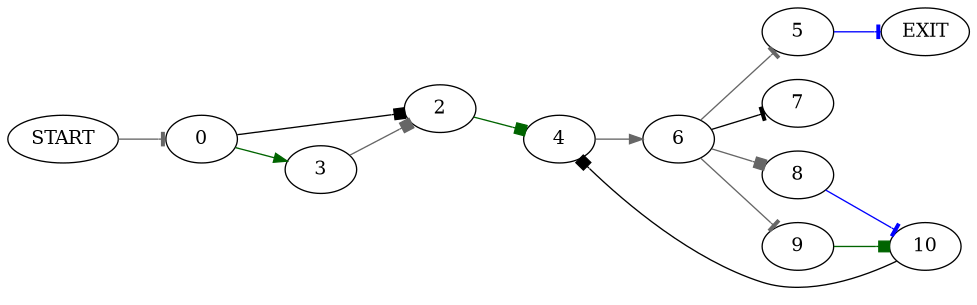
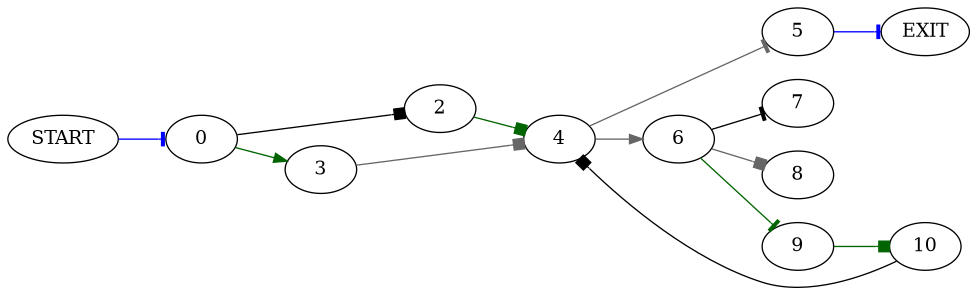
edge "6" -> "5": now "4" -> "5"
edge "START" -> "0": color gray40 -> blue
edge "3" -> "2": now "3" -> "4"
edge "6" -> "9": color gray40 -> darkgreen
edge "8" -> "10": removed
